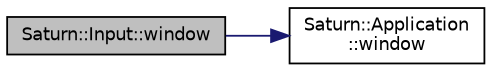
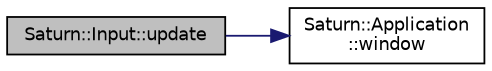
node "Saturn::Input::window": label "Saturn::Input::window" -> "Saturn::Input::update"
